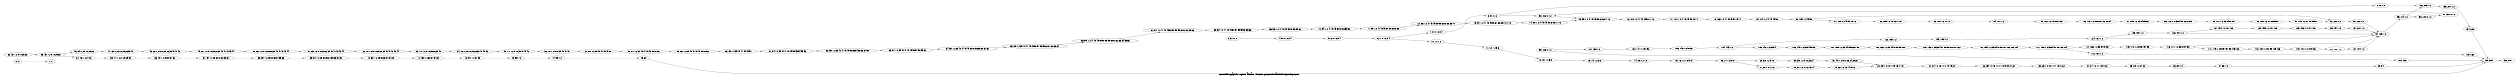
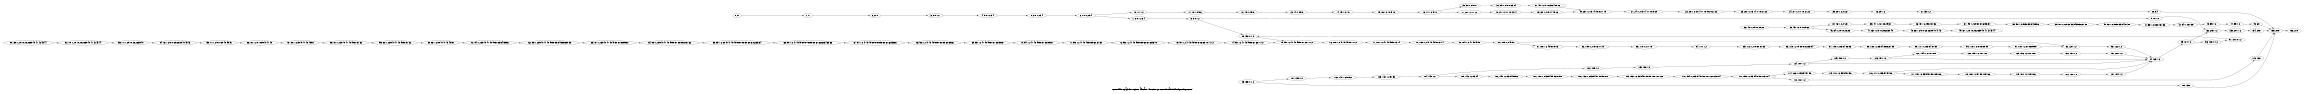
node "2, 2: 0": added
node "50, 68: 1 2 9 10 25 26 39 40 41 42 43 44": removed
node "96, 17: 1 2 9 10": label "96, 17: 1 2 9 10" -> "16, 17: 1 2 9 10"
